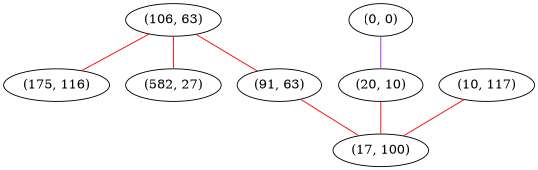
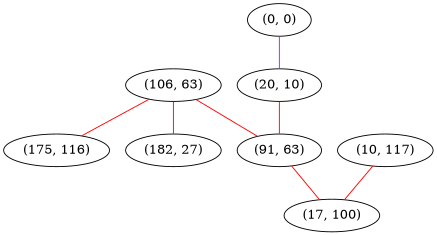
node "(582, 27)": label "(582, 27)" -> "(182, 27)"
edge "(20, 10)" -- "(17, 100)": now "(20, 10)" -- "(91, 63)"
